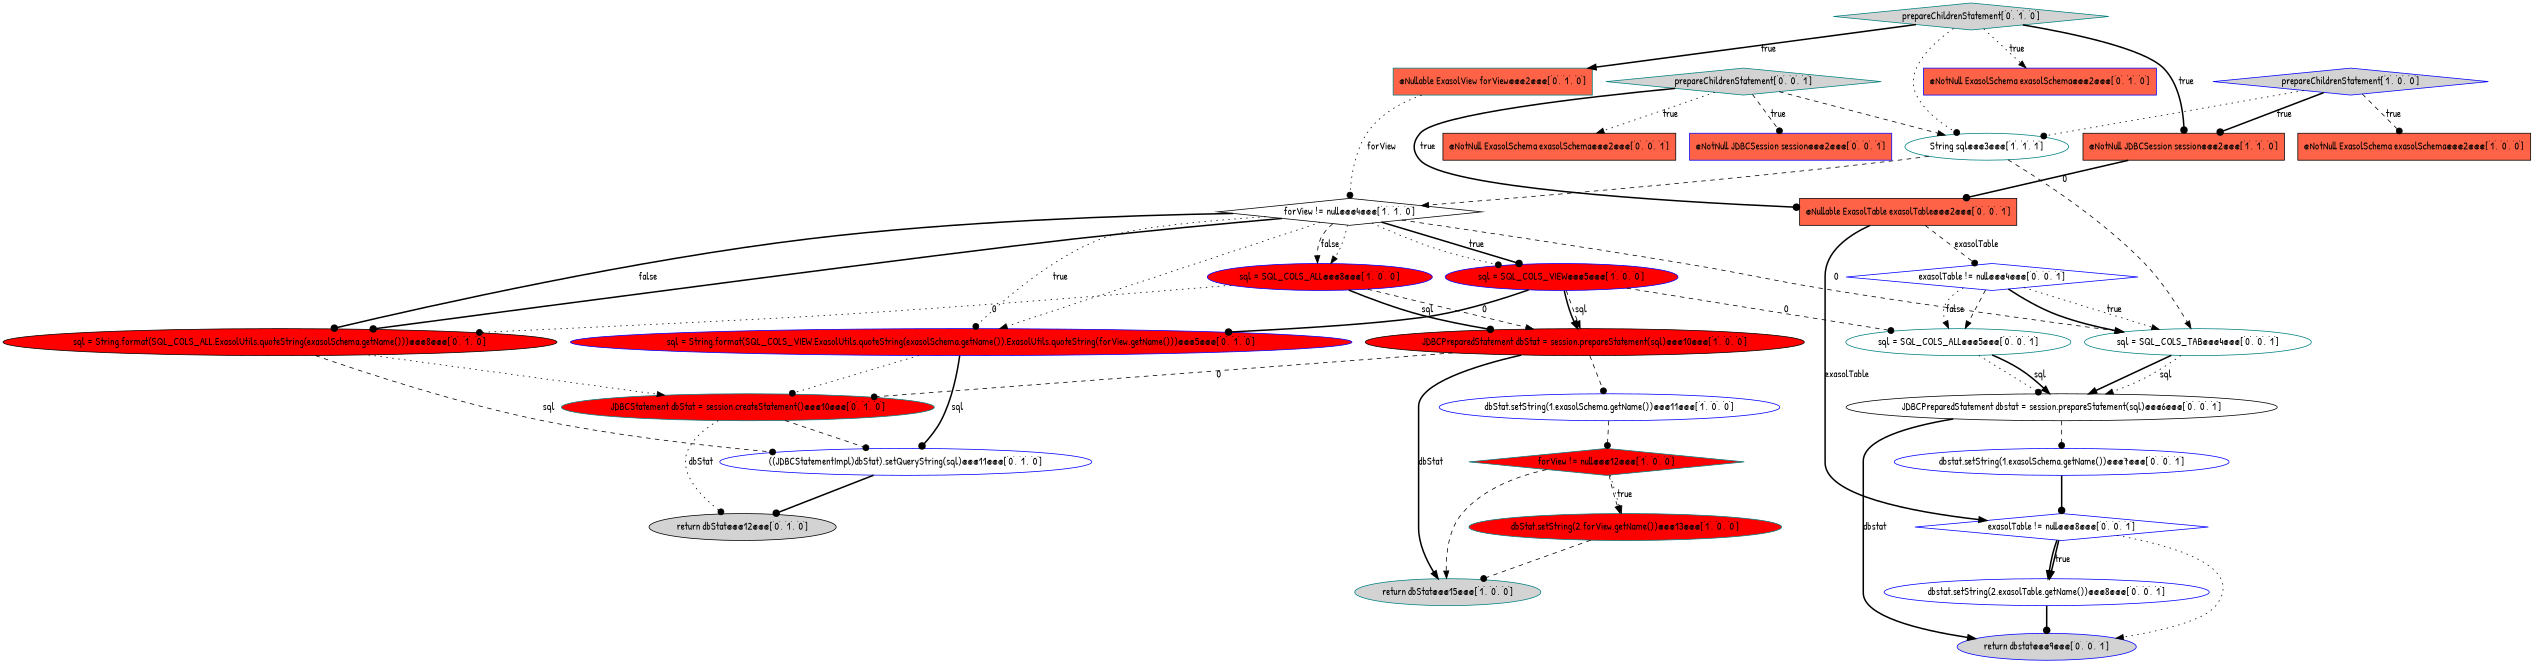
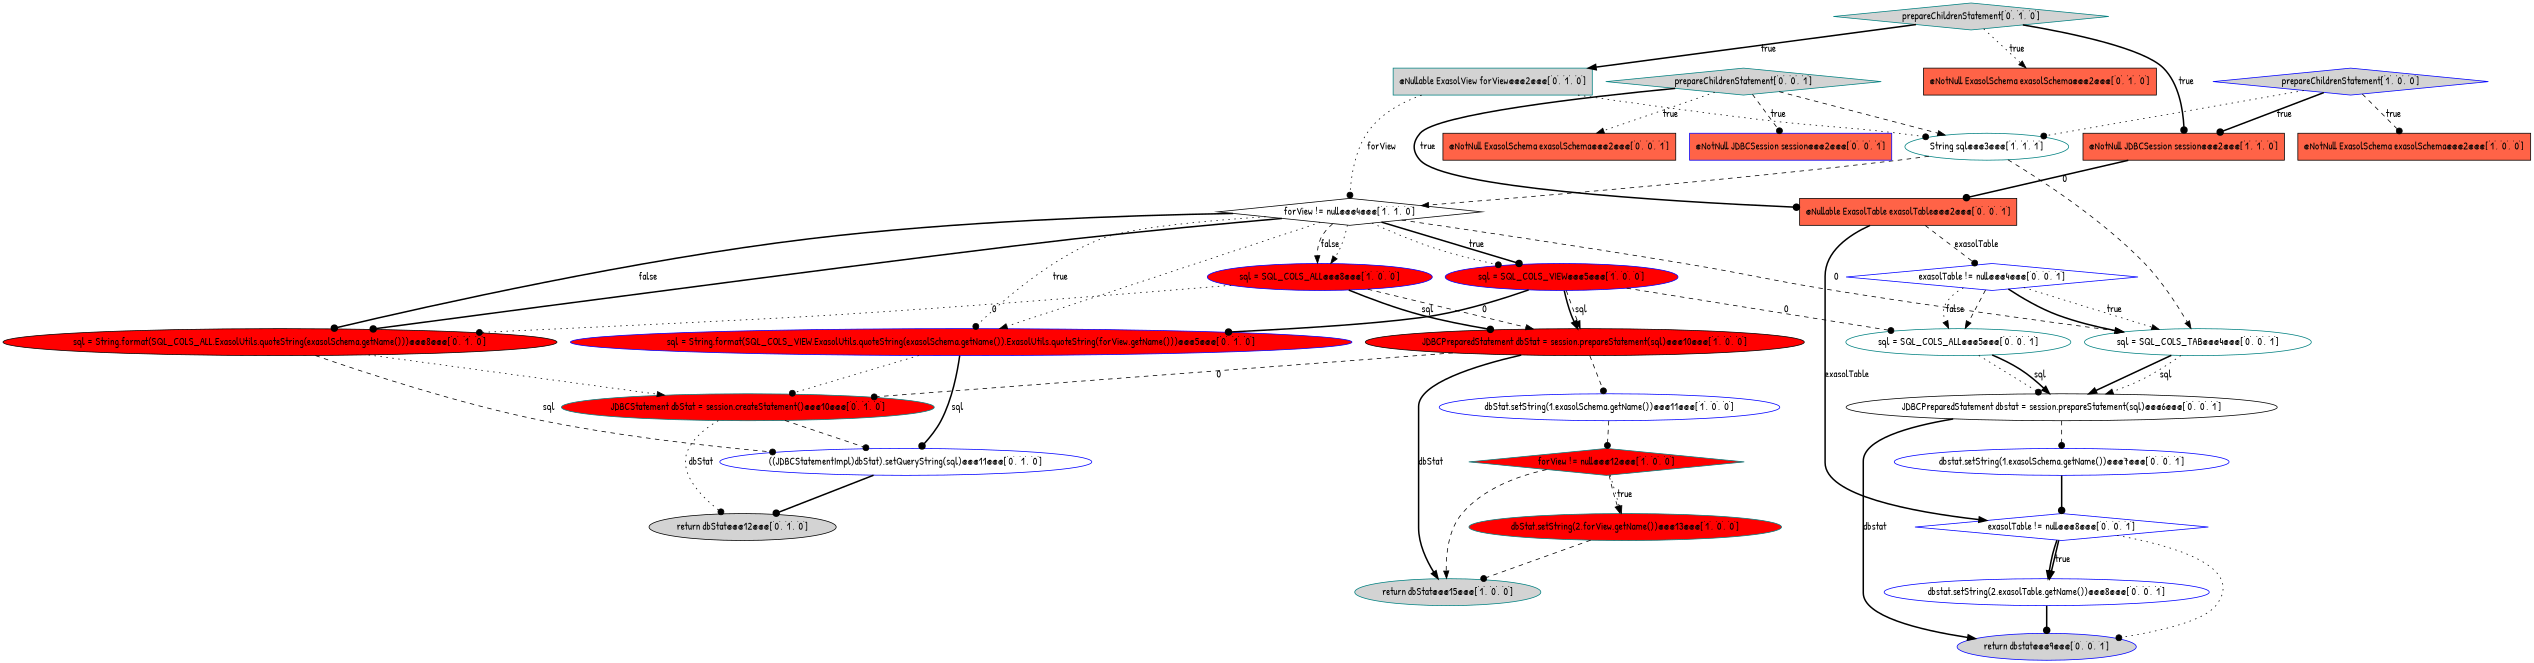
edge "prepareChildrenStatement['0', '1', '0']" -> "String sql@@@3@@@['1', '1', '1']": now "@Nullable ExasolView forView@@@2@@@['0', '1', '0']" -> "String sql@@@3@@@['1', '1', '1']"
node "@Nullable ExasolView forView@@@2@@@['0', '1', '0']": fillcolor tomato -> lightgray
node "@NotNull ExasolSchema exasolSchema@@@2@@@['0', '1', '0']": color blue -> black
edge "exasolTable != null@@@8@@@['0', '0', '1']" -> "return dbstat@@@9@@@['0', '0', '1']": arrowhead normal -> dot
